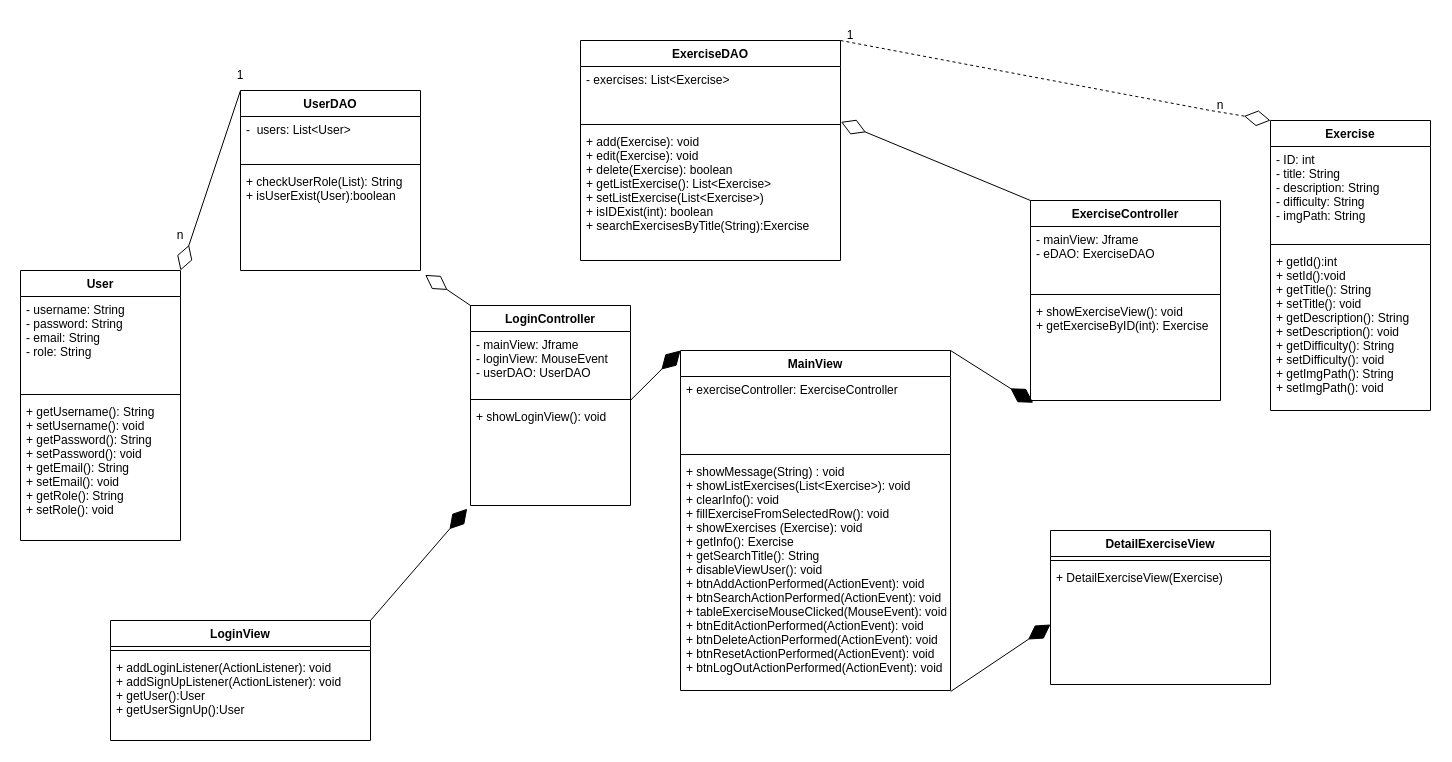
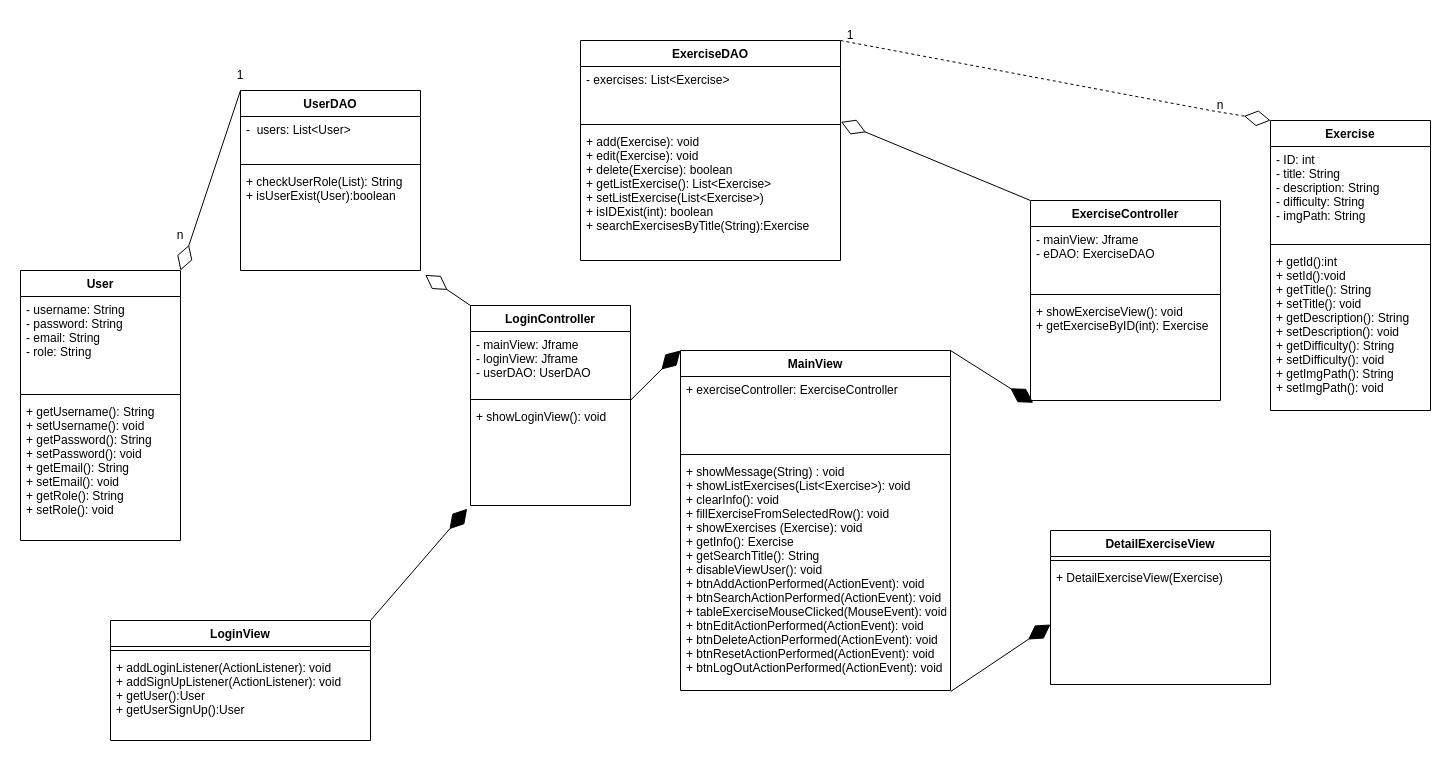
node "- mainView: Jframe - loginView: MouseEvent - userDAO: UserDAO": label "- mainView: Jframe - loginView: MouseEvent - userDAO: UserDAO" -> "- mainView: Jframe - loginView: Jframe - userDAO: UserDAO"
